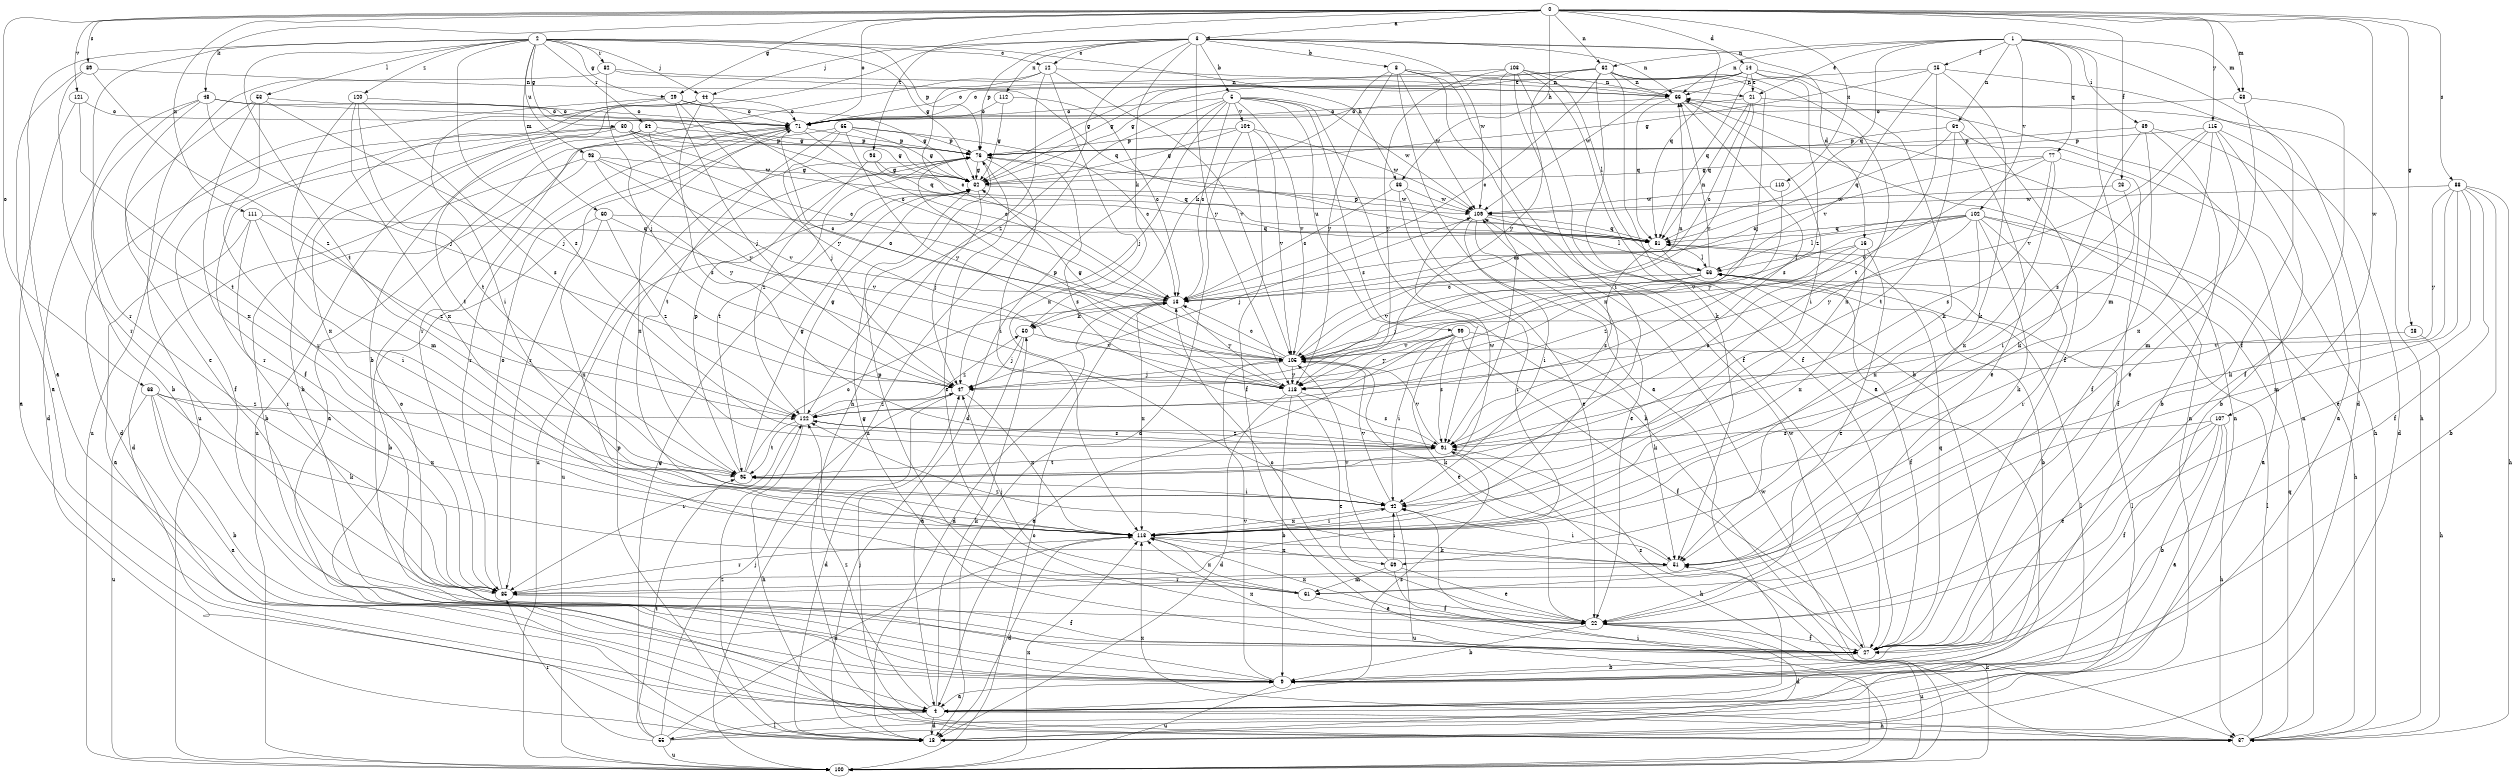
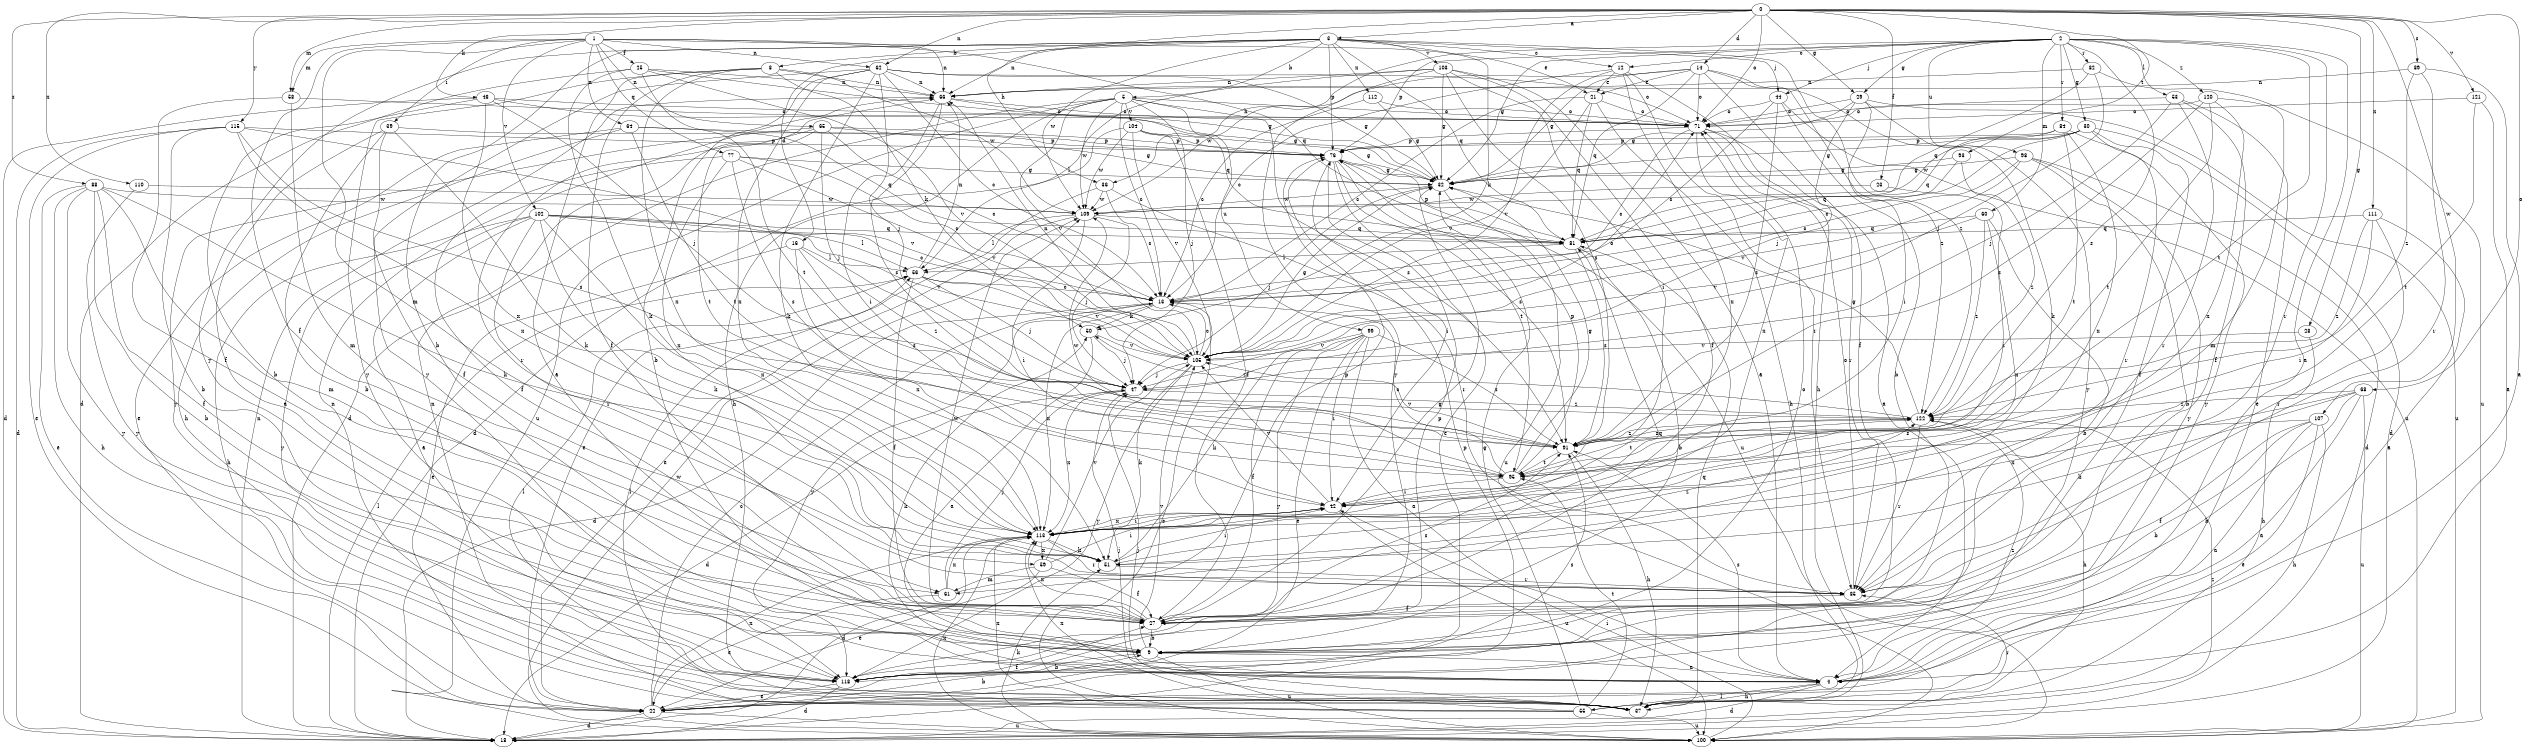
edge "3" -> "103": added, label "v"
edge "1" -> "65": added, label "n"
edge "118" -> "9": reversed
